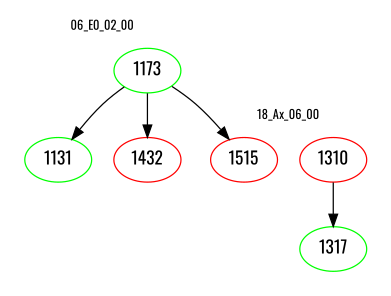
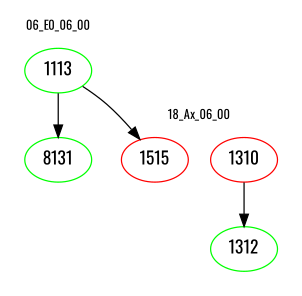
cluster "06_E0_02_00": label "06_E0_02_00" -> "06_E0_06_00"
node "1173": label "1173" -> "1113"
node "1131": label "1131" -> "8131"
node "1432": removed
node "1317": label "1317" -> "1312"
